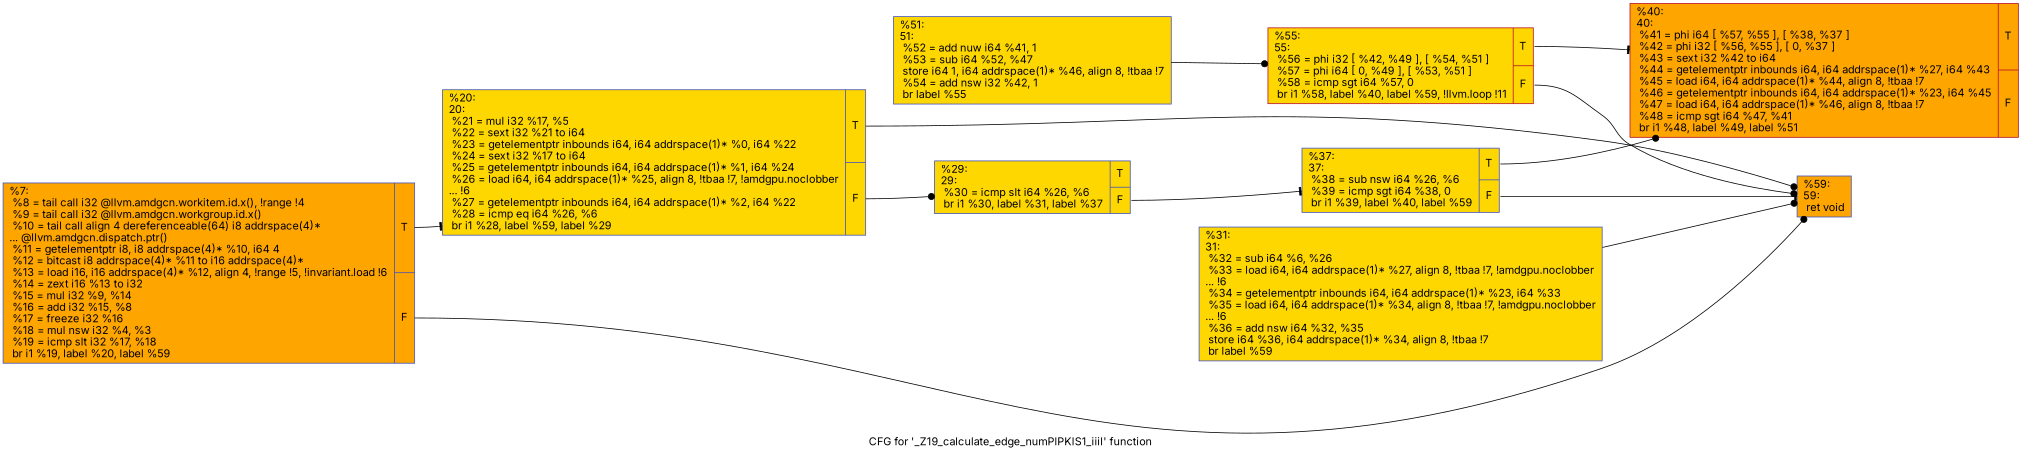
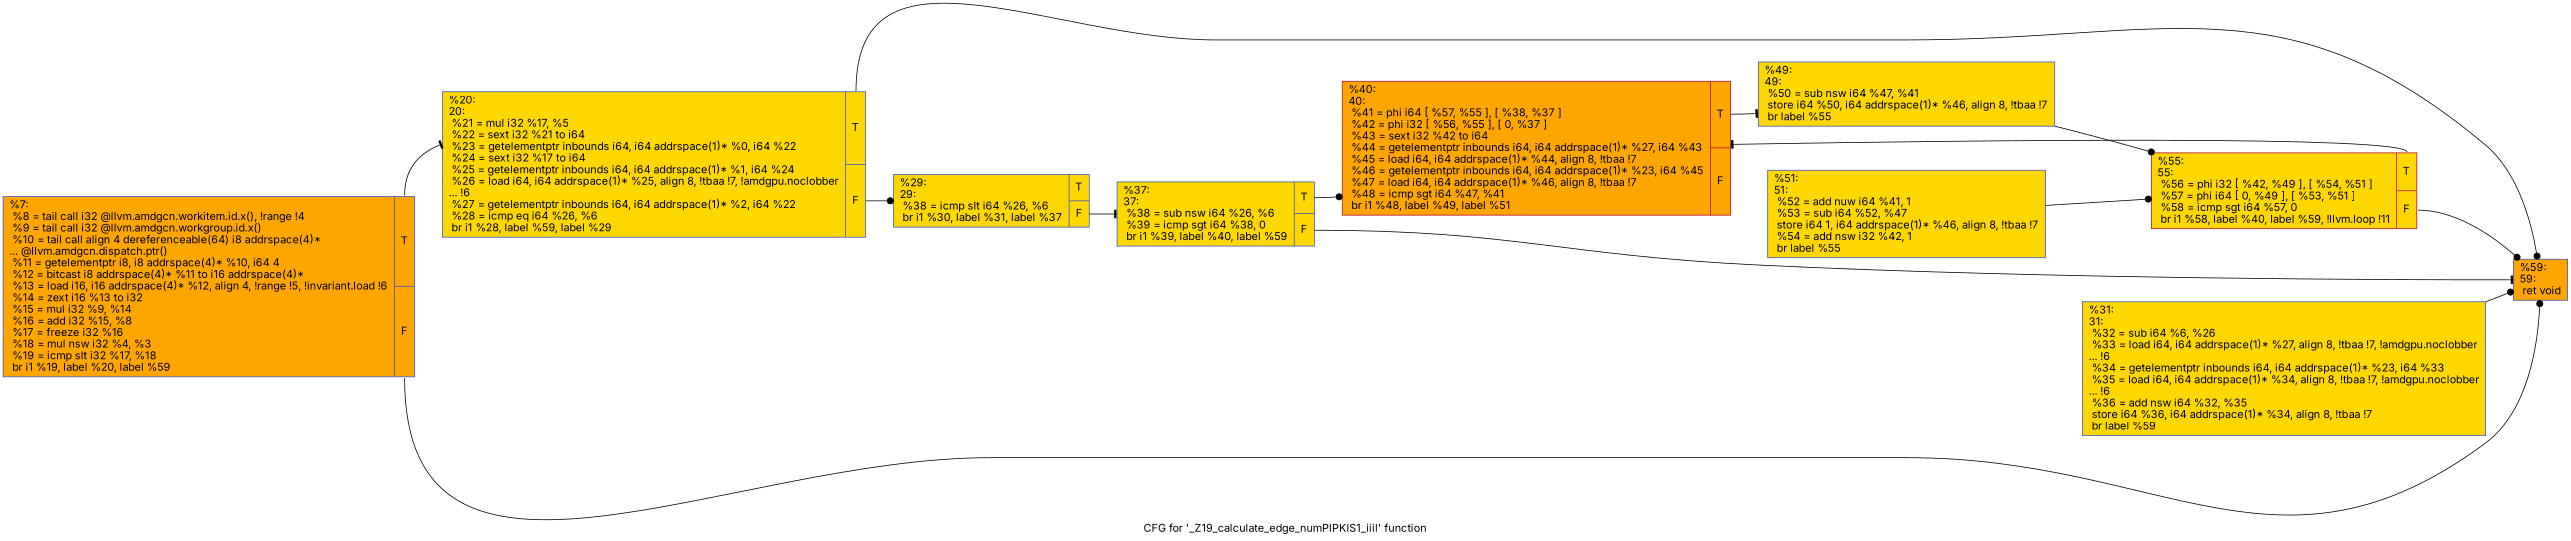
node "%49:": added
node "%29:": text "%30 = icmp slt i64 %26, %6" -> "%38 = icmp slt i64 %26, %6"
